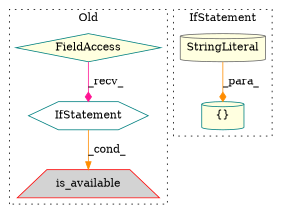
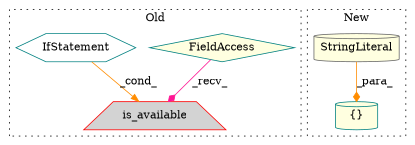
cluster "IfStatement": label "IfStatement" -> "New"
edge "FieldAccess" -> "IfStatement": now "FieldAccess" -> "is_available"
